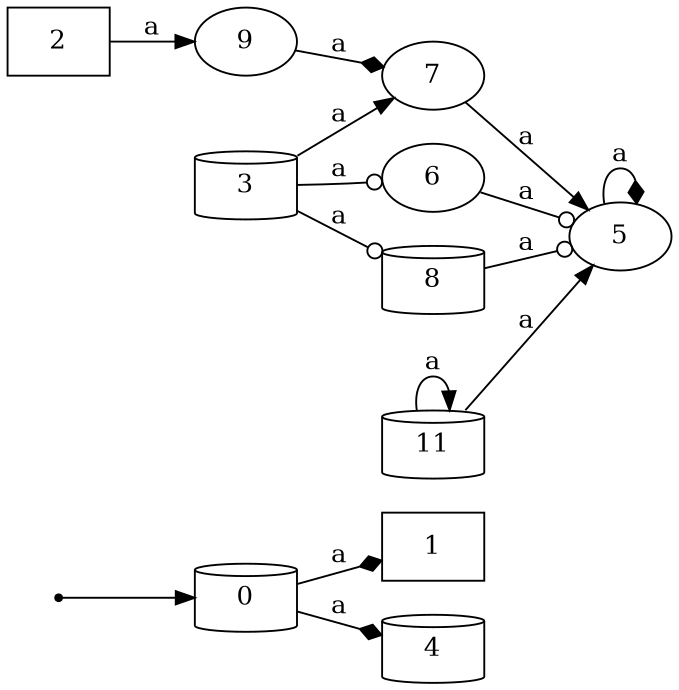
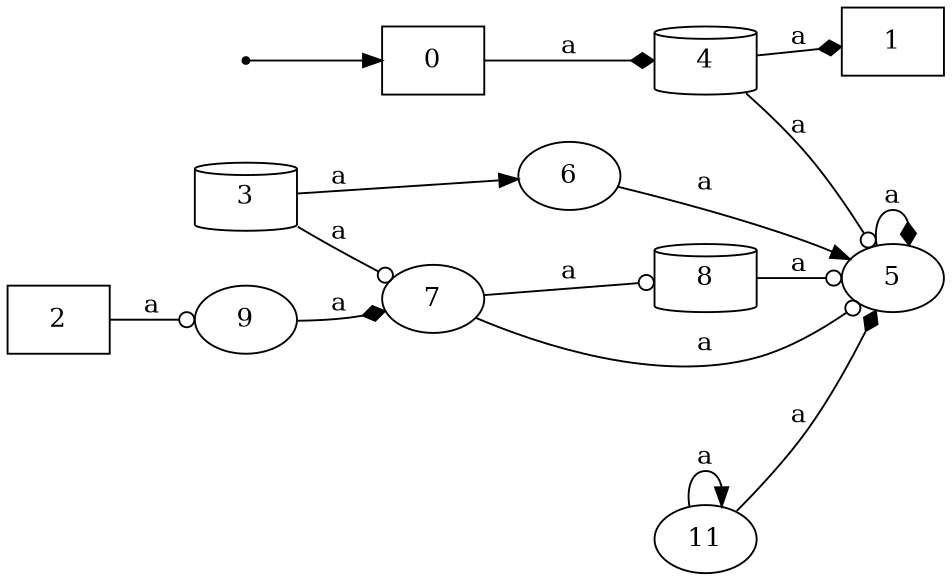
edge "2" -> "9": arrowhead normal -> odot
edge "3" -> "7": arrowhead normal -> odot
edge "7" -> "5": arrowhead normal -> odot
edge "4" -> "5": added, label "a"
edge "3" -> "6": arrowhead odot -> normal
edge "6" -> "5": arrowhead odot -> normal
edge "3" -> "8": now "7" -> "8"
edge "11" -> "5": arrowhead normal -> diamond
node "11": shape cylinder -> ellipse
edge "0" -> "1": now "4" -> "1"
node "0": shape cylinder -> box
